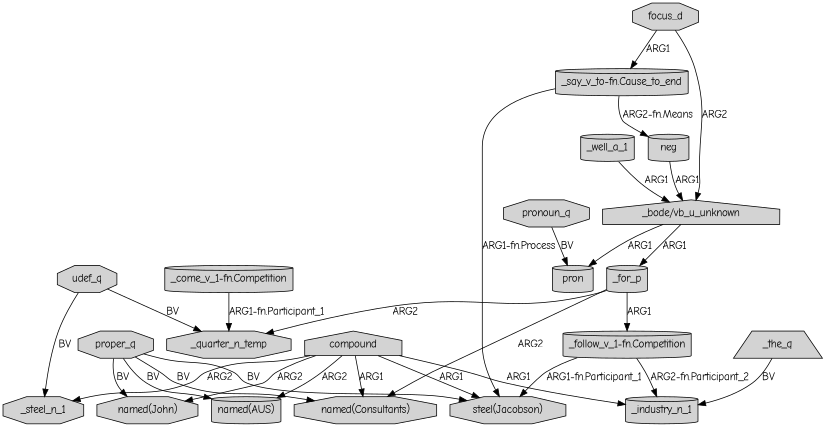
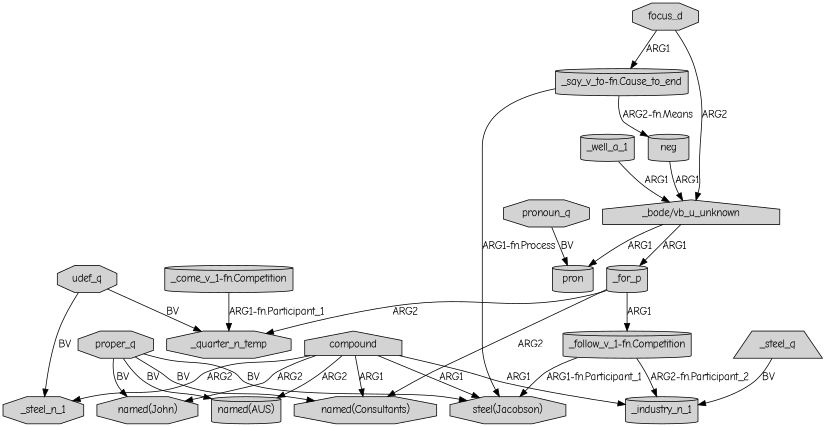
node "_the_q": label "_the_q" -> "_steel_q"
